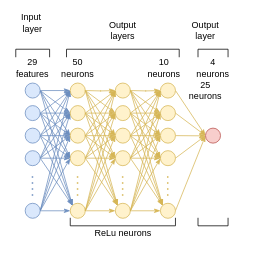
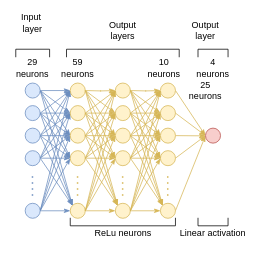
node "29 features": label "29 features" -> "29 neurons"
node "50 neurons": label "50 neurons" -> "59 neurons"
node "Linear activation": added
